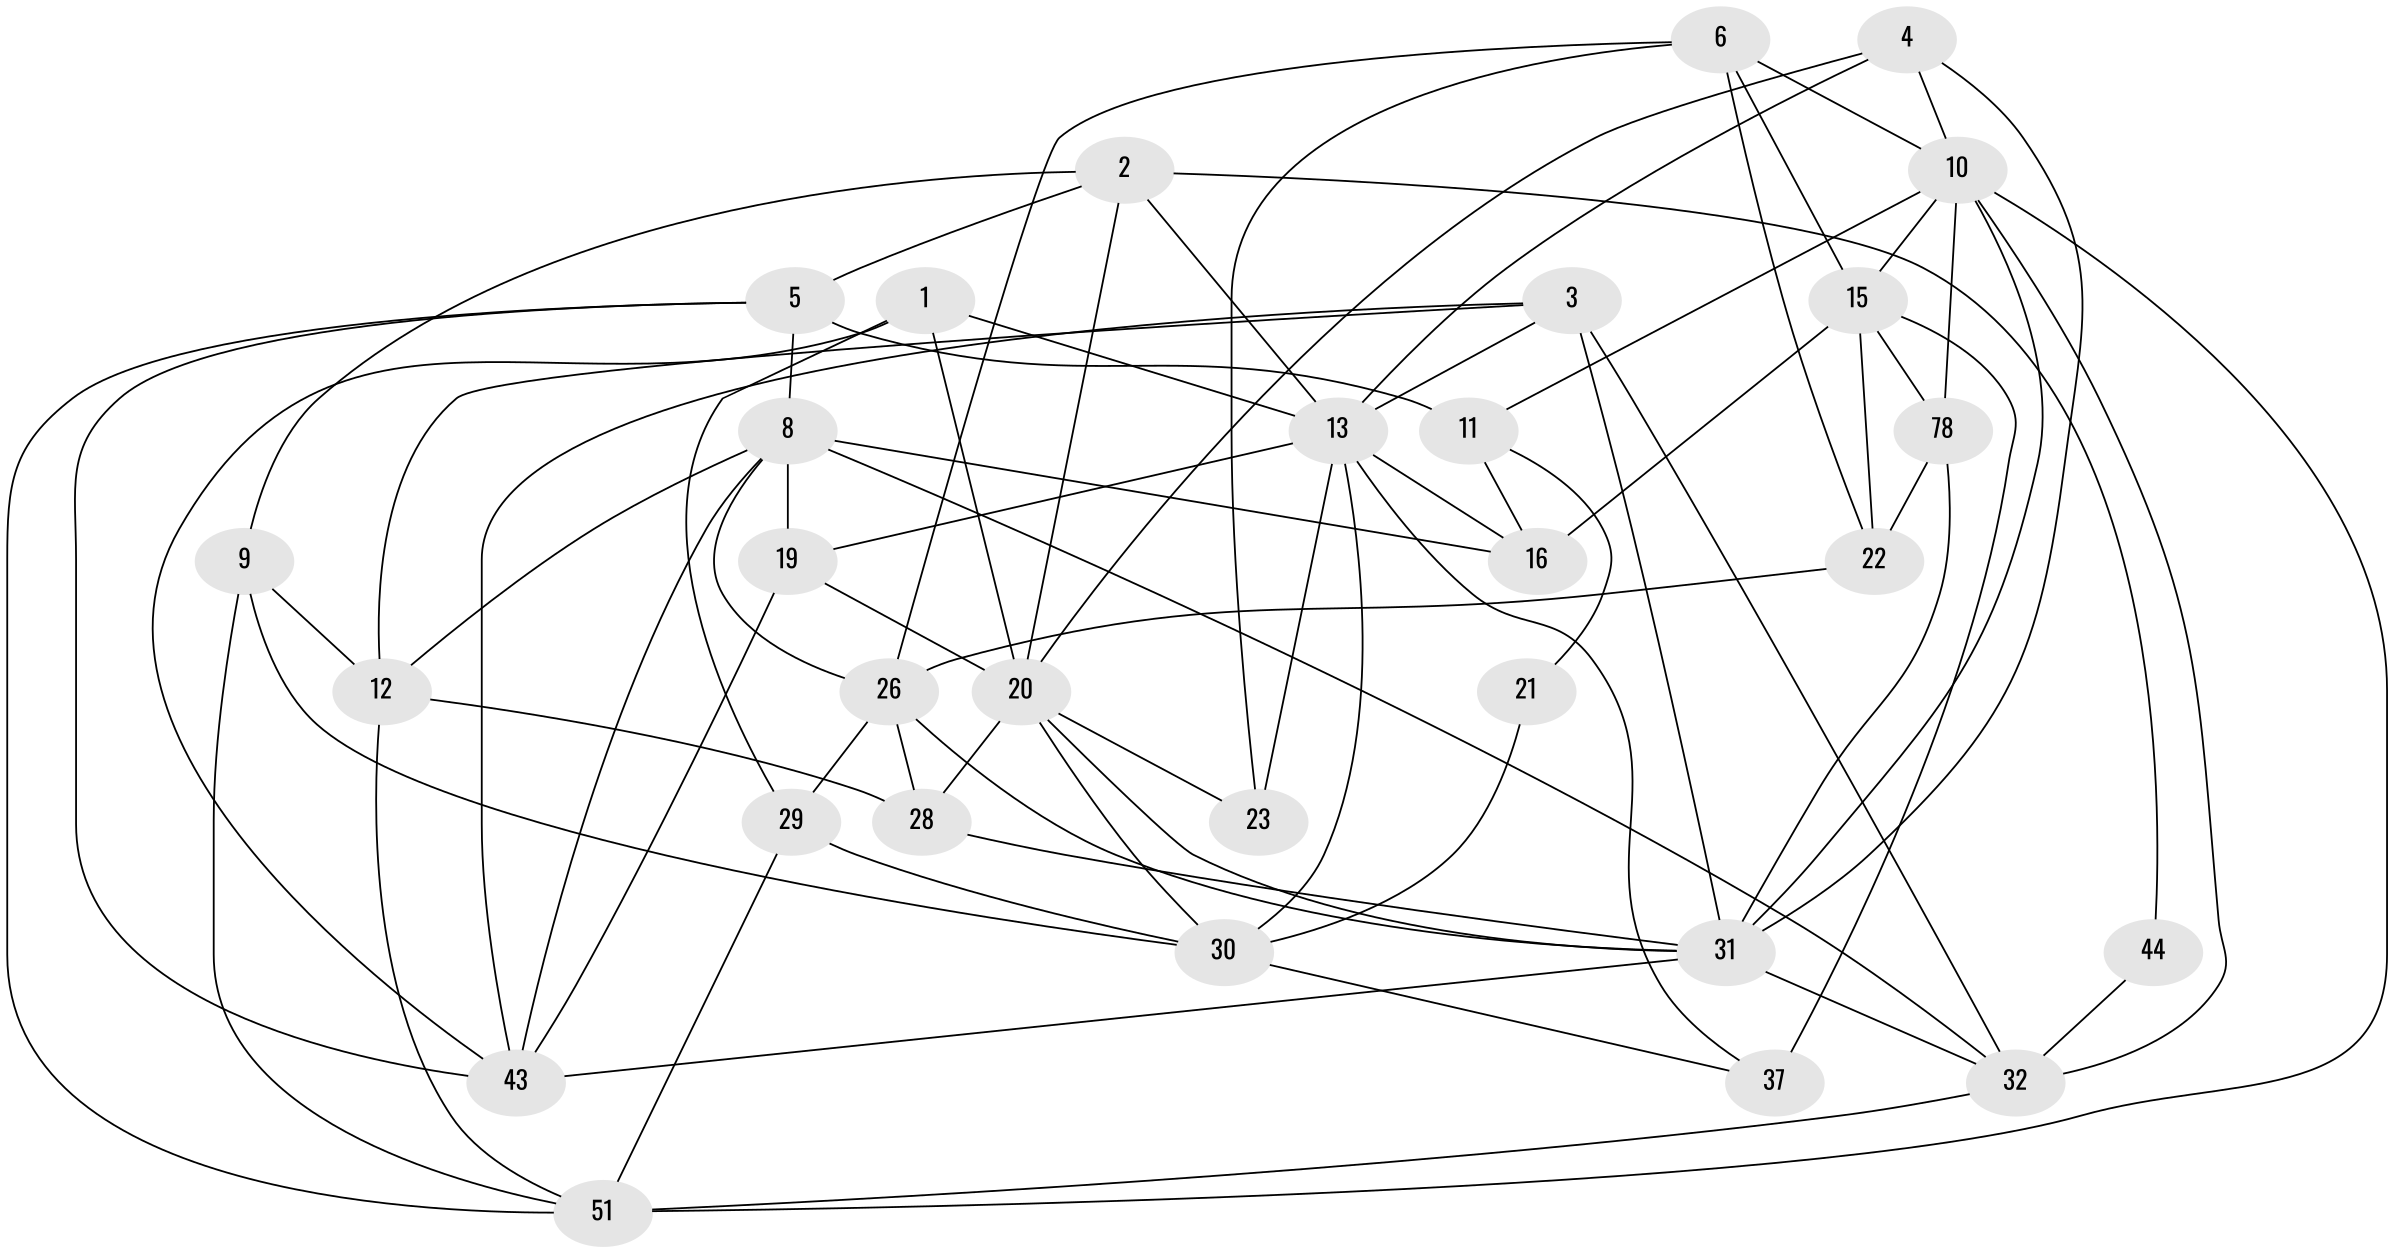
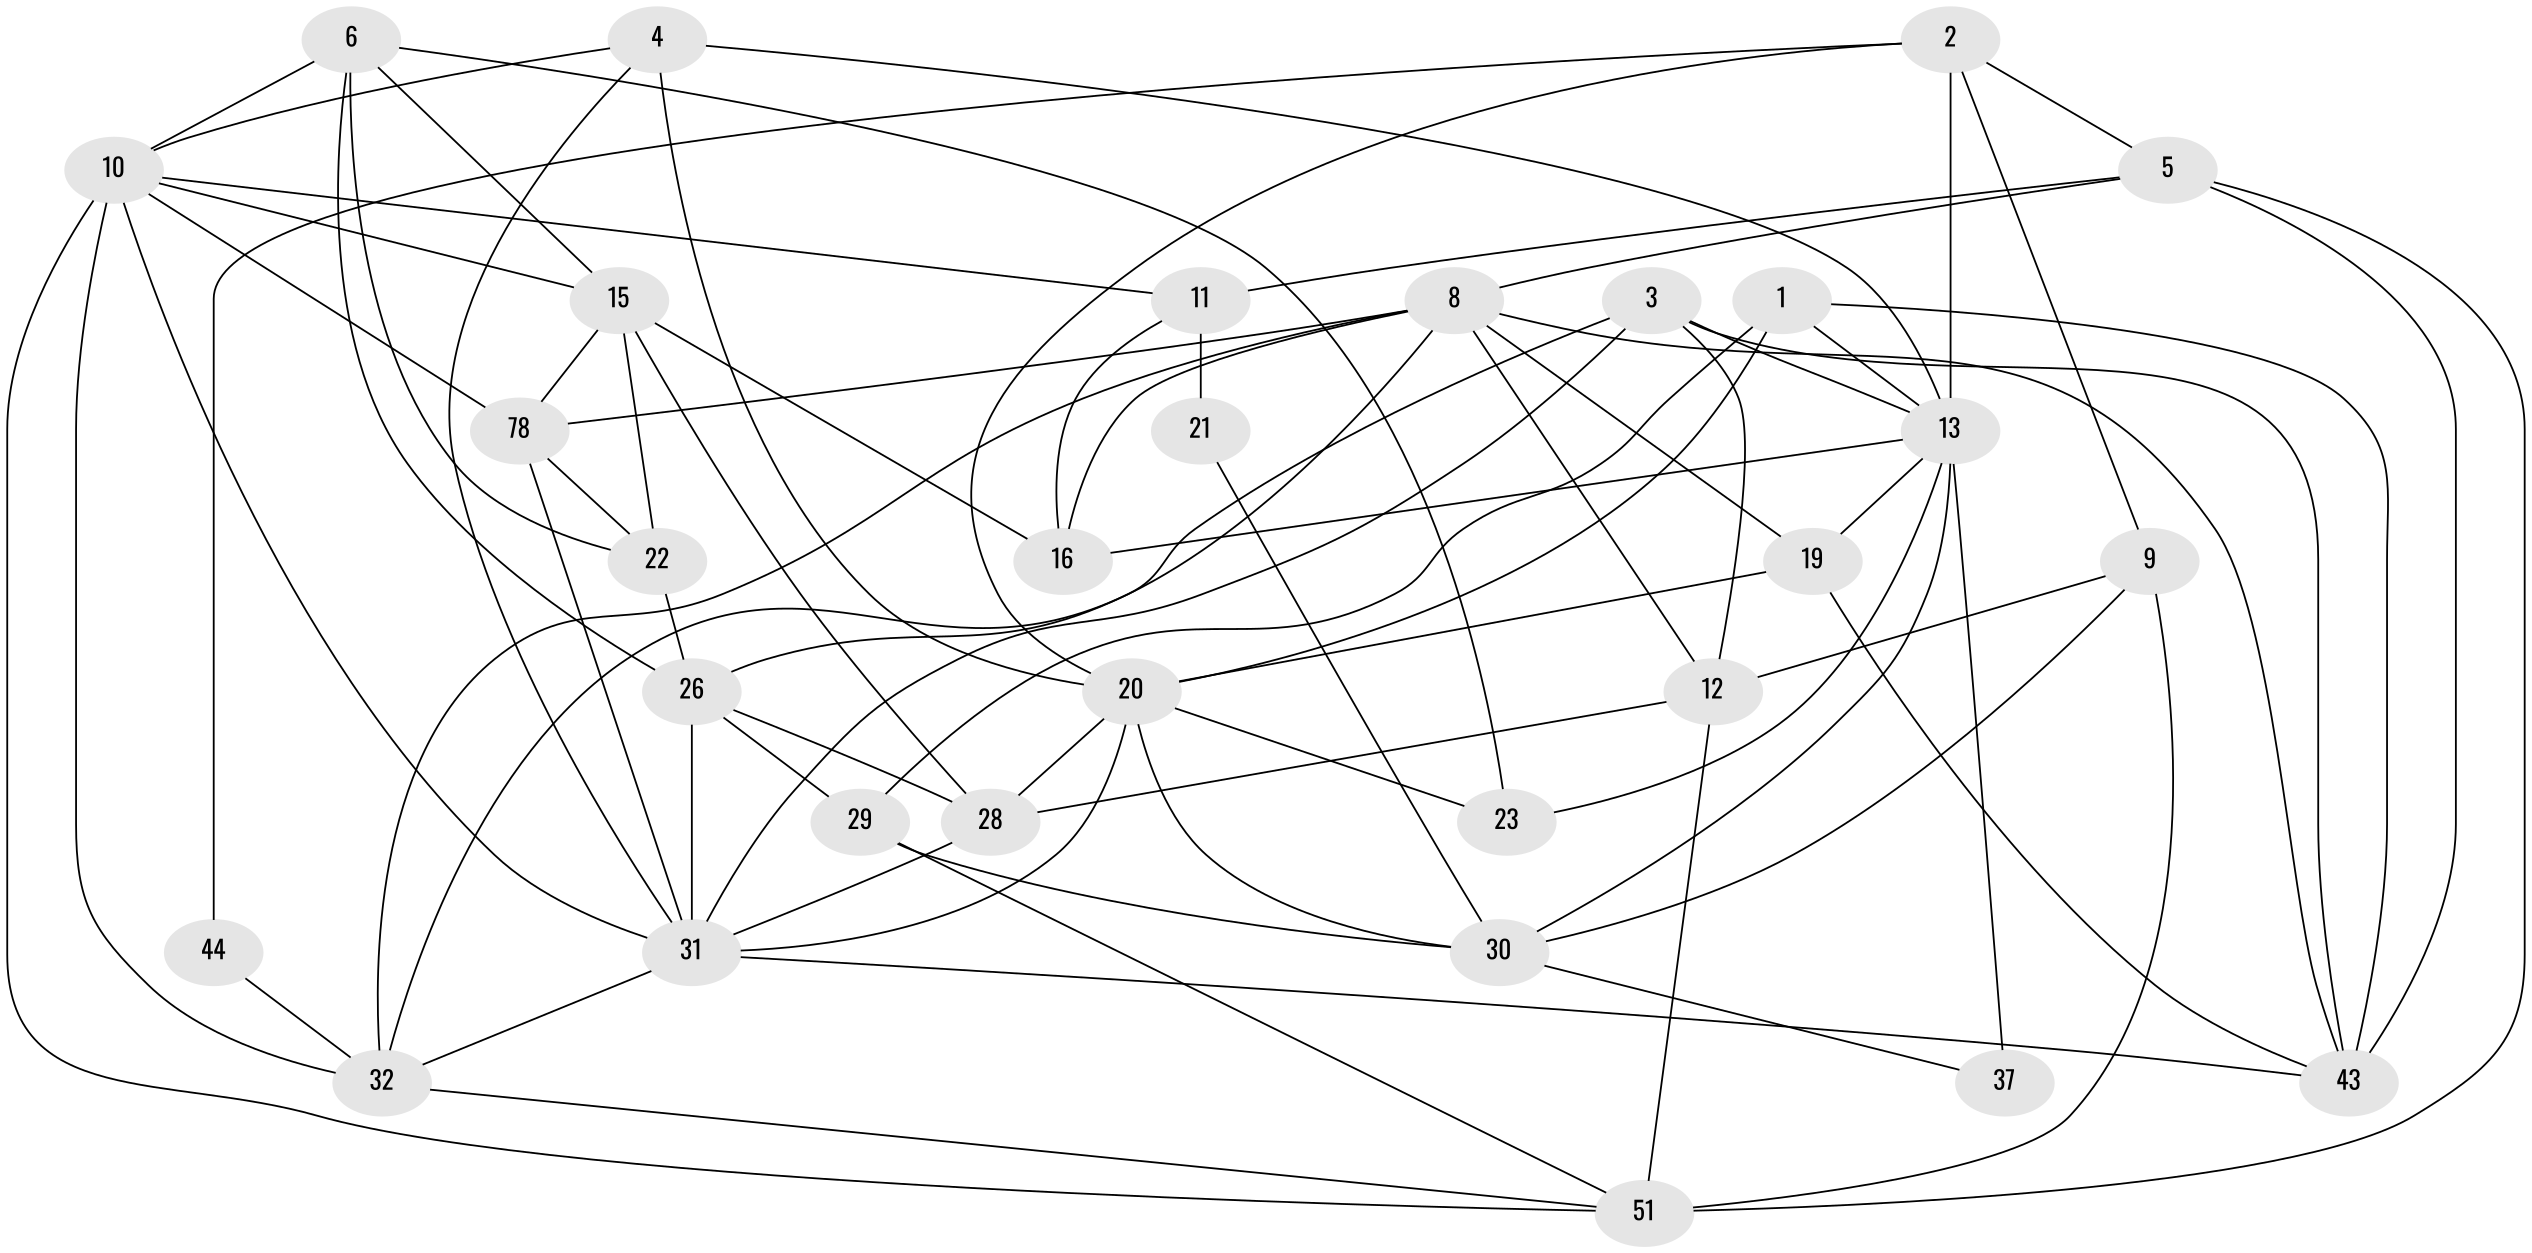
edge "8" -- "78": added
edge "15" -- "37": now "15" -- "28"
